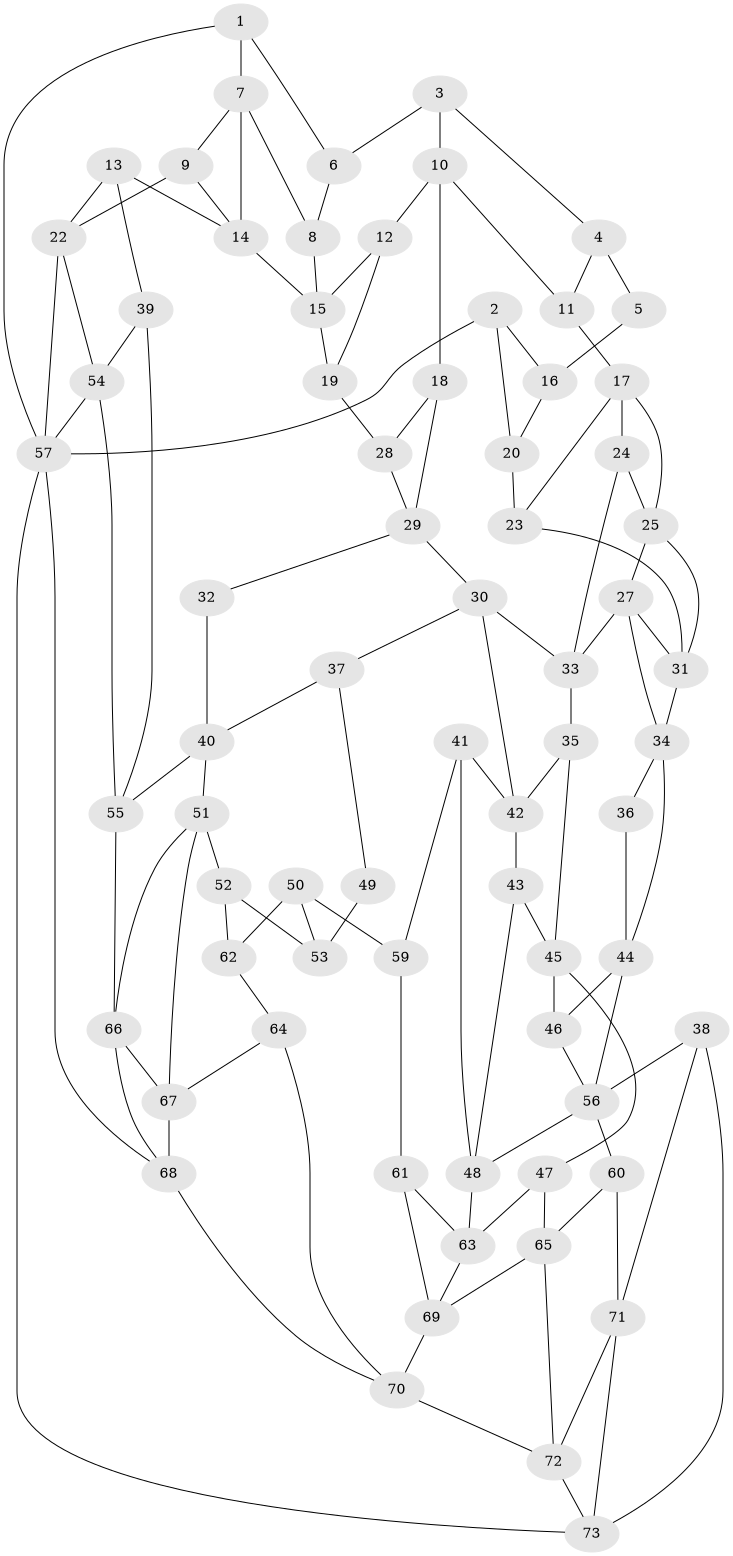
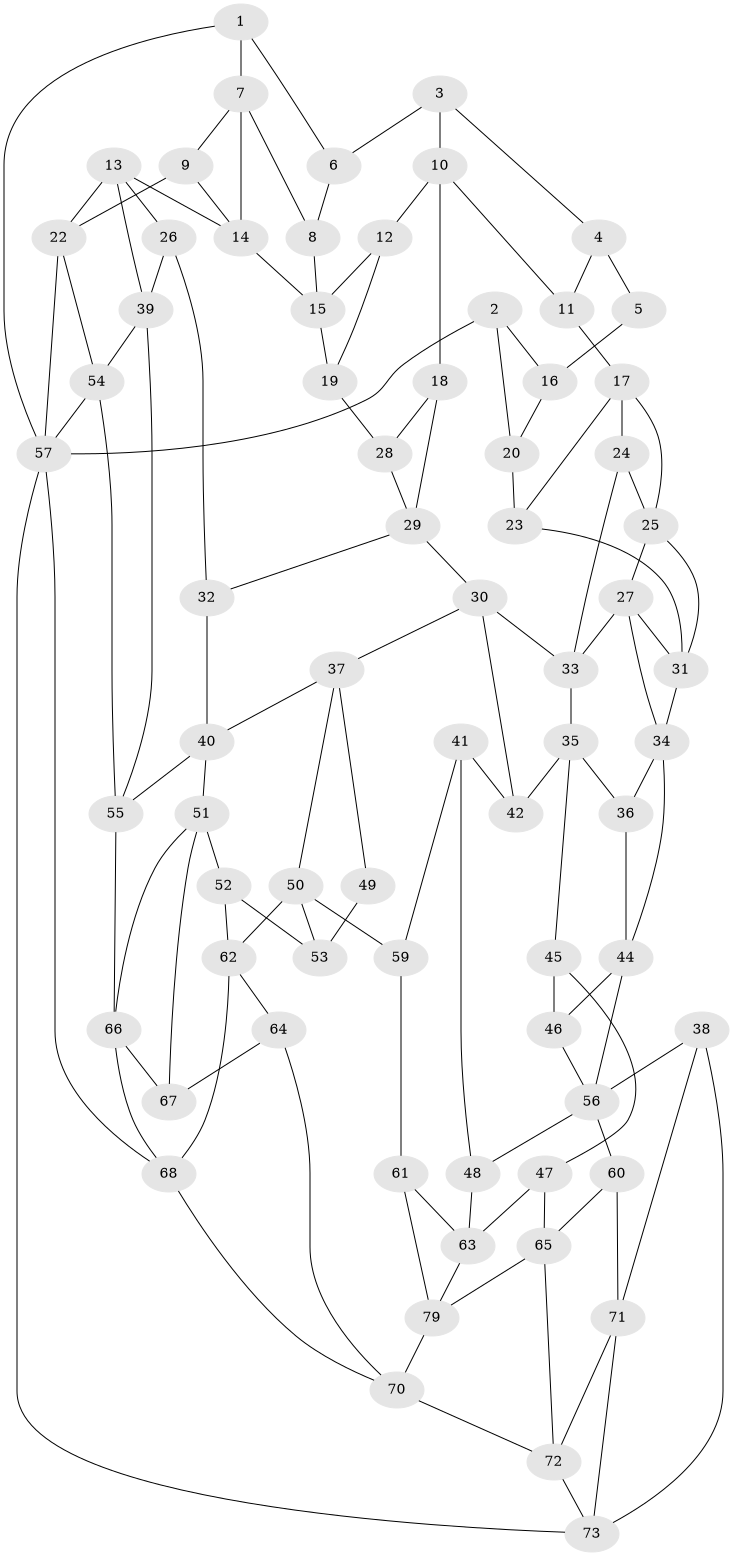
node "26": added
edge "37" -- "50": added
edge "35" -- "36": added
node "43": removed
edge "67" -- "68": now "62" -- "68"
node "69": label "69" -> "79"
